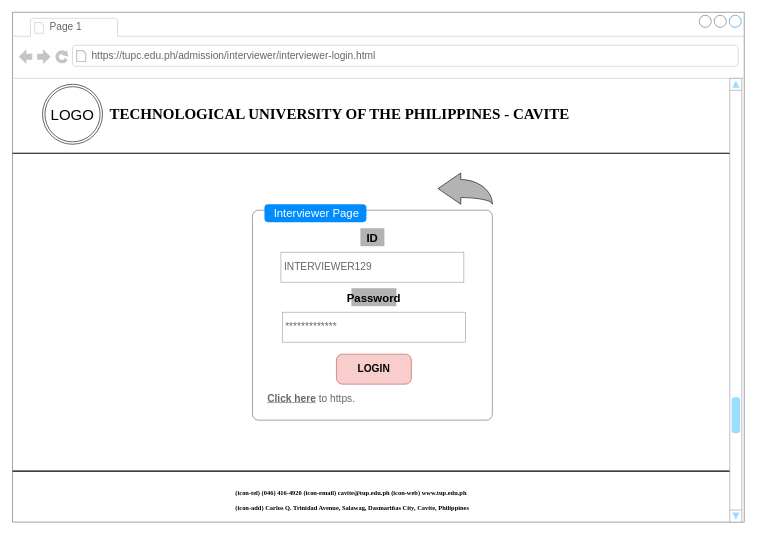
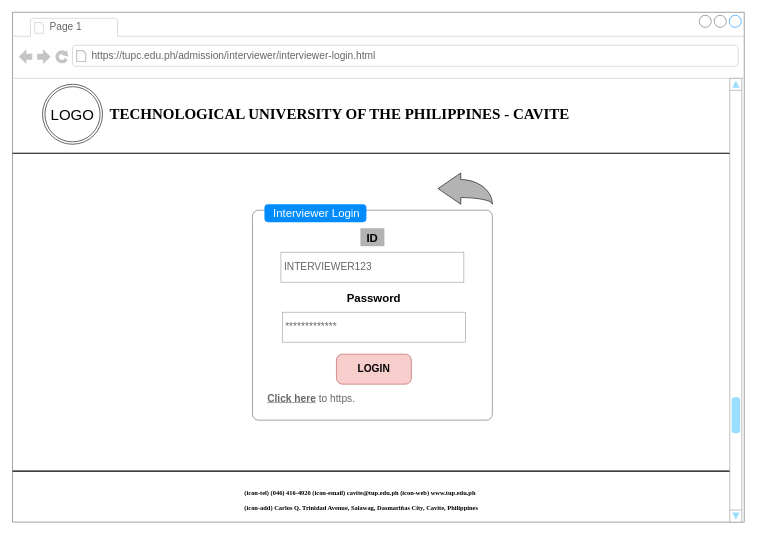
node "Interviewer Page": label "Interviewer Page" -> "Interviewer Login"
node "INTERVIEWER129": label "INTERVIEWER129" -> "INTERVIEWER123"
node "Password": fillcolor #b3b3b3 -> #ffffff
node "(icon-tel) (046) 416-4920 (icon-email) cavite@tup.edu.ph (icon-web) www.tup.edu.ph (icon-add) Carlos Q. Trinidad Avenue, Salawag, Dasmariñas City, Cavite, Philippines": moved (378, 498) -> (387, 498)
